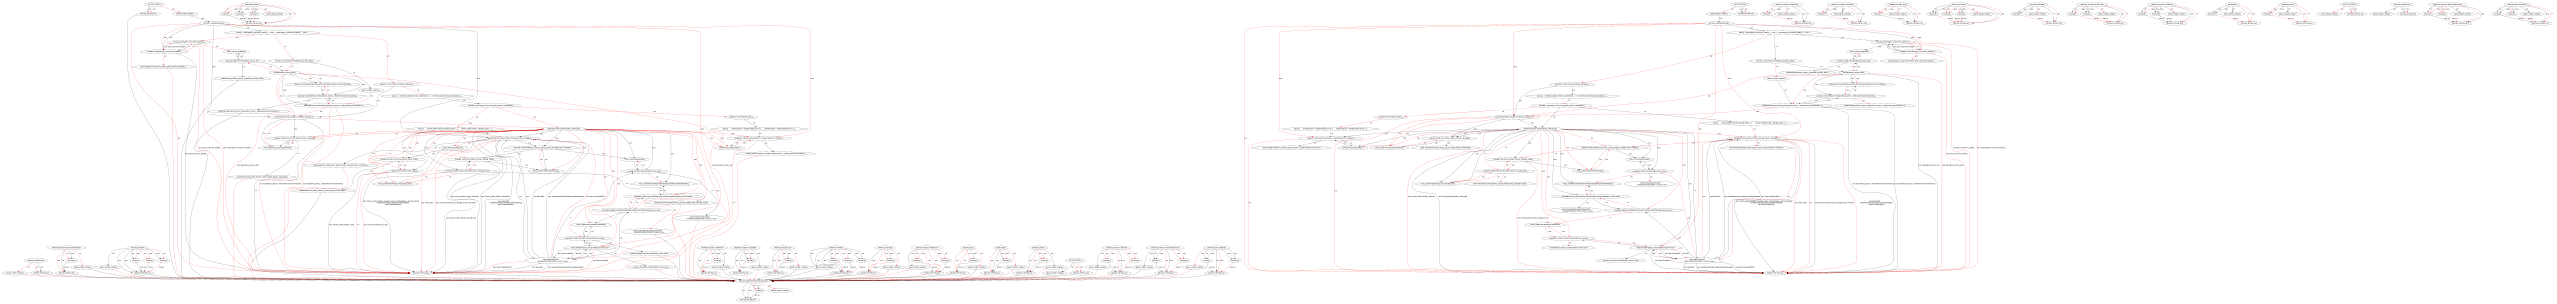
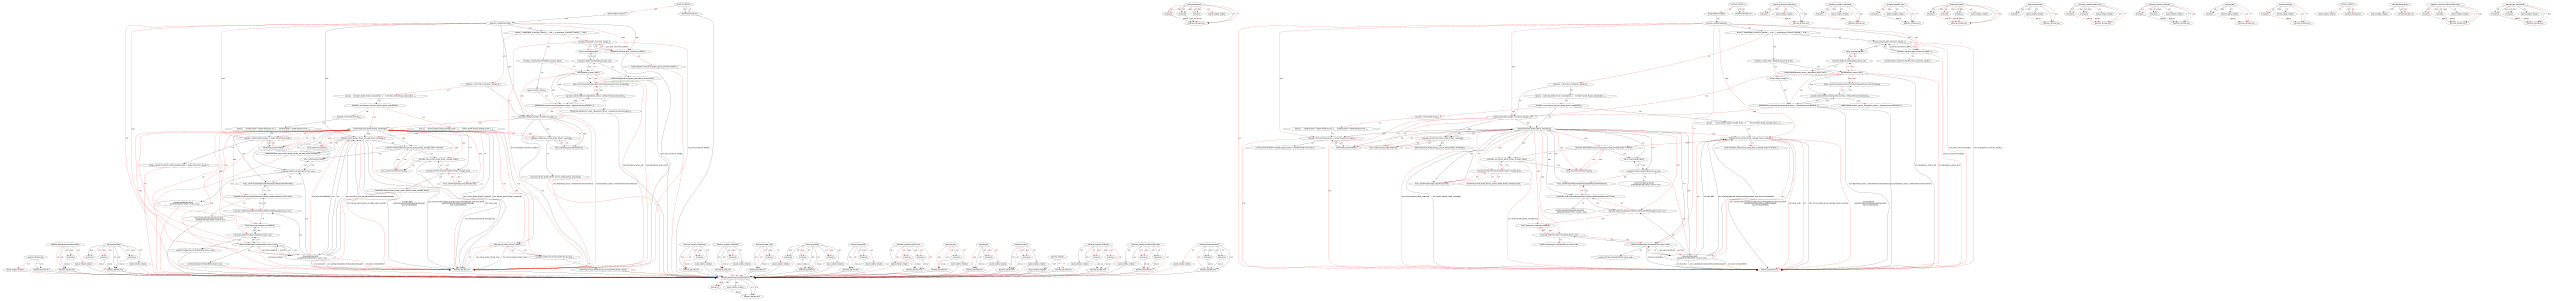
edge "(FIELD_IDENTIFIER,Stop,Stop)" -> "(<operator>.fieldAccess,chrome_worker_thread_.Stop)": removed, label "CFG:"
